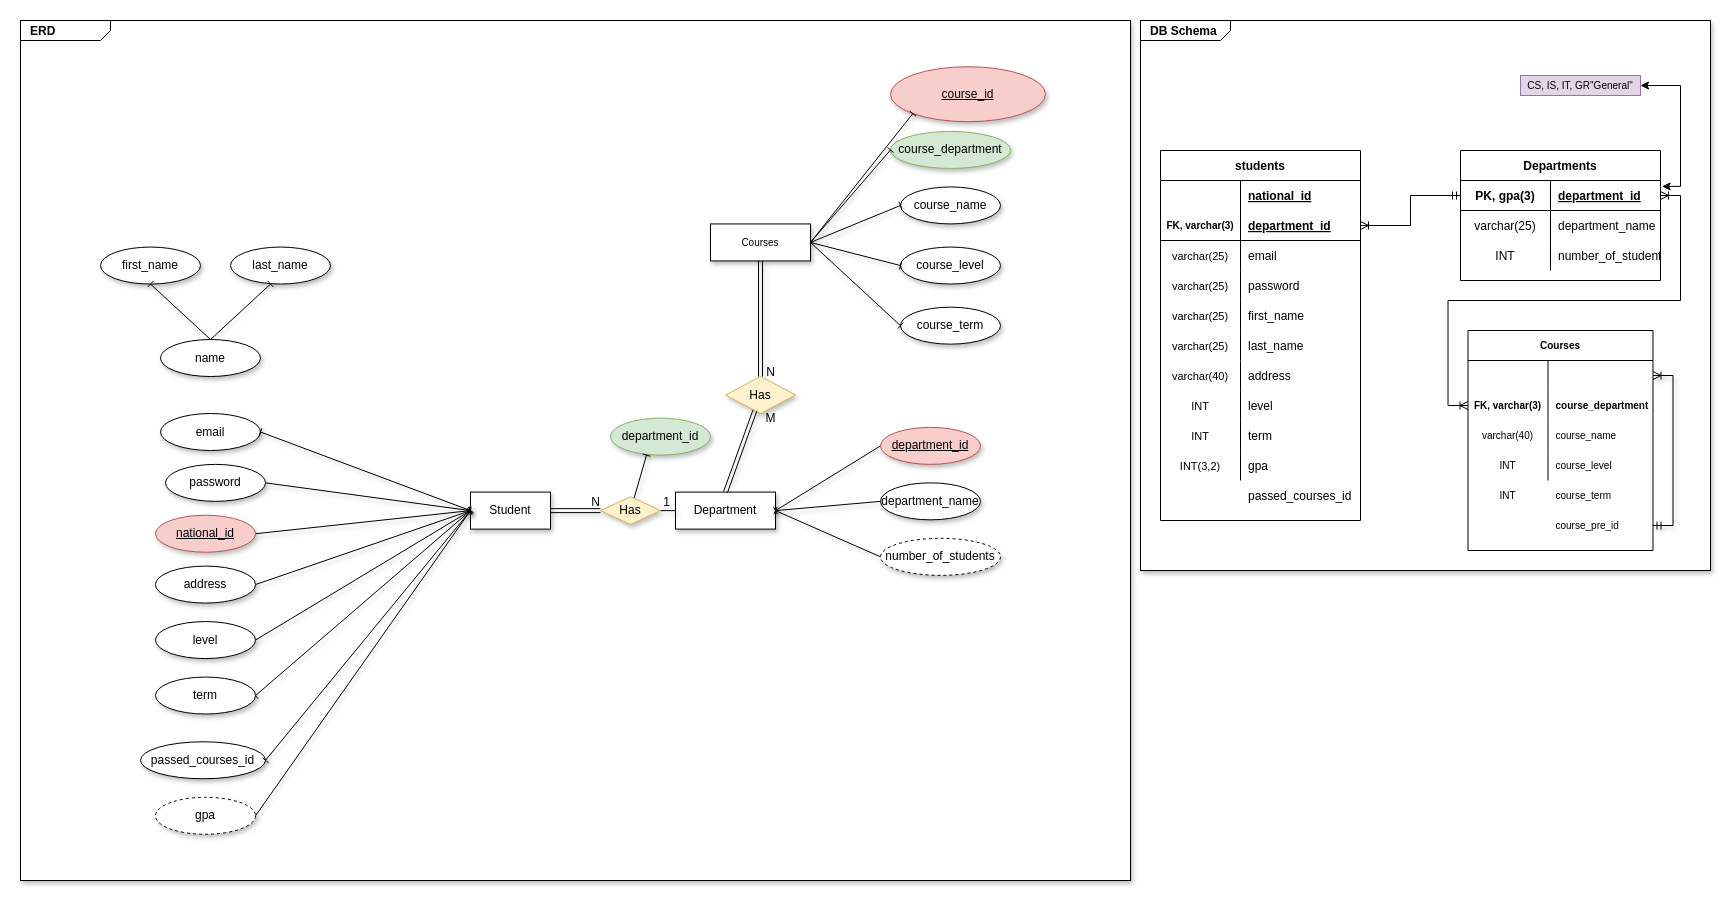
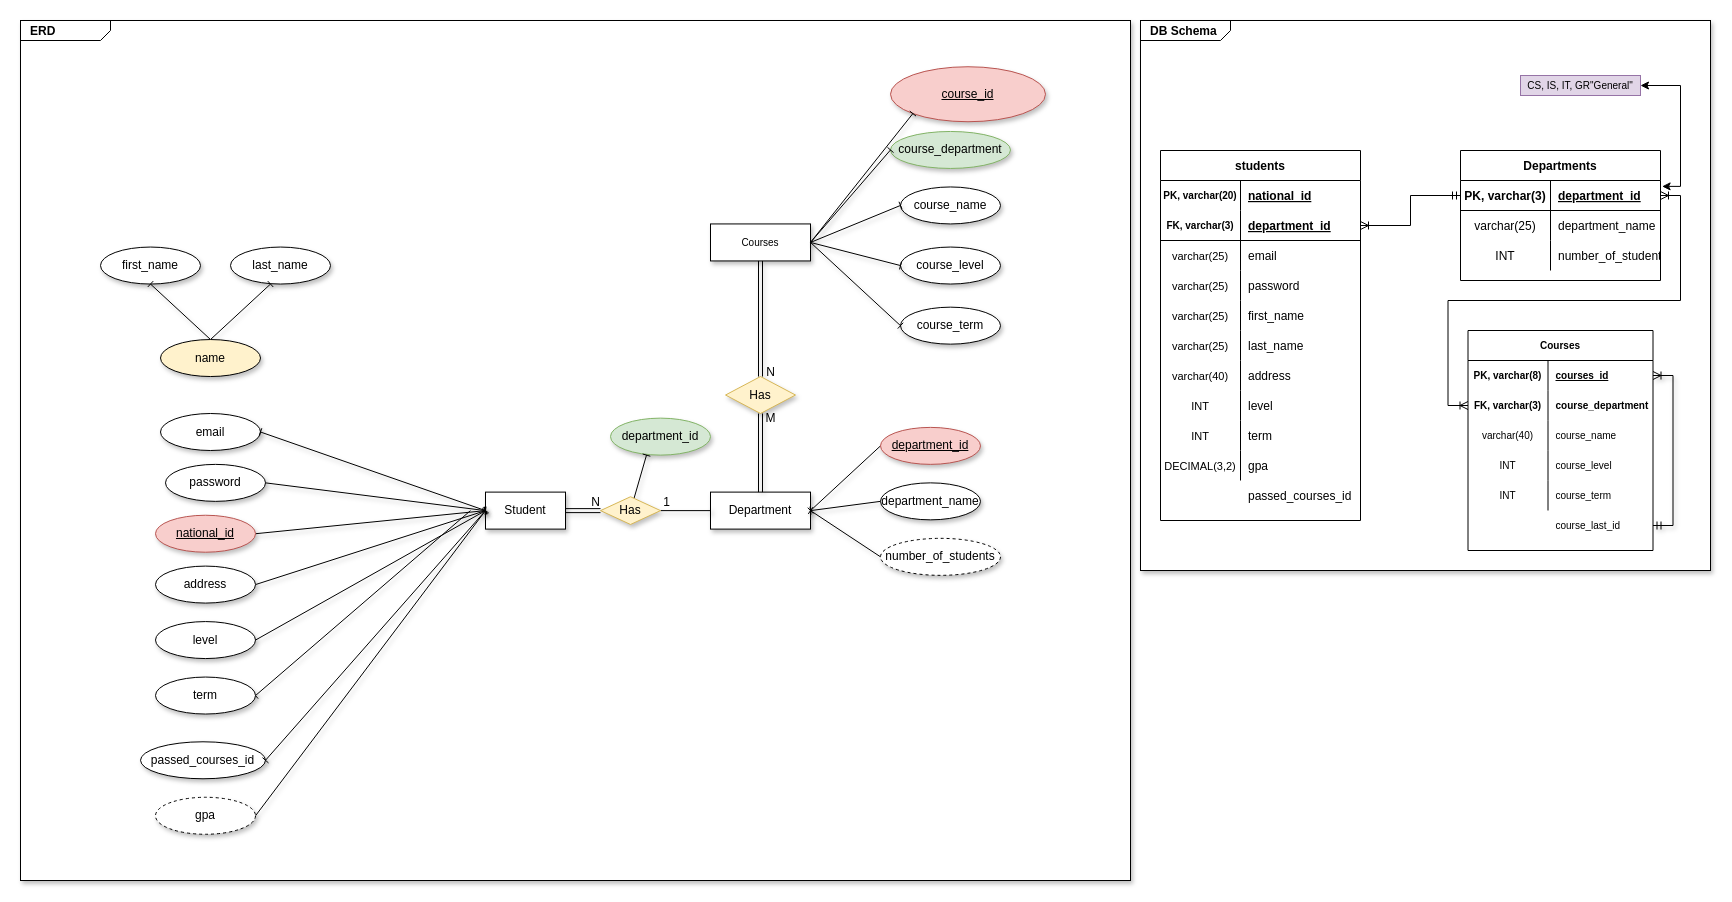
node "PK, varchar(20)": added
node "PK, gpa(3)": label "PK, gpa(3)" -> "PK, varchar(3)"
node "name": fillcolor #ffffff -> #fff2cc
node "PK, varchar(8)": added
node "courses_id": added
node "INT(3,2)": label "INT(3,2)" -> "DECIMAL(3,2)"
node "Student": moved (511, 511) -> (526, 511)
node "Department": moved (726, 511) -> (761, 511)
node "course_pre_id": label "course_pre_id" -> "course_last_id"
